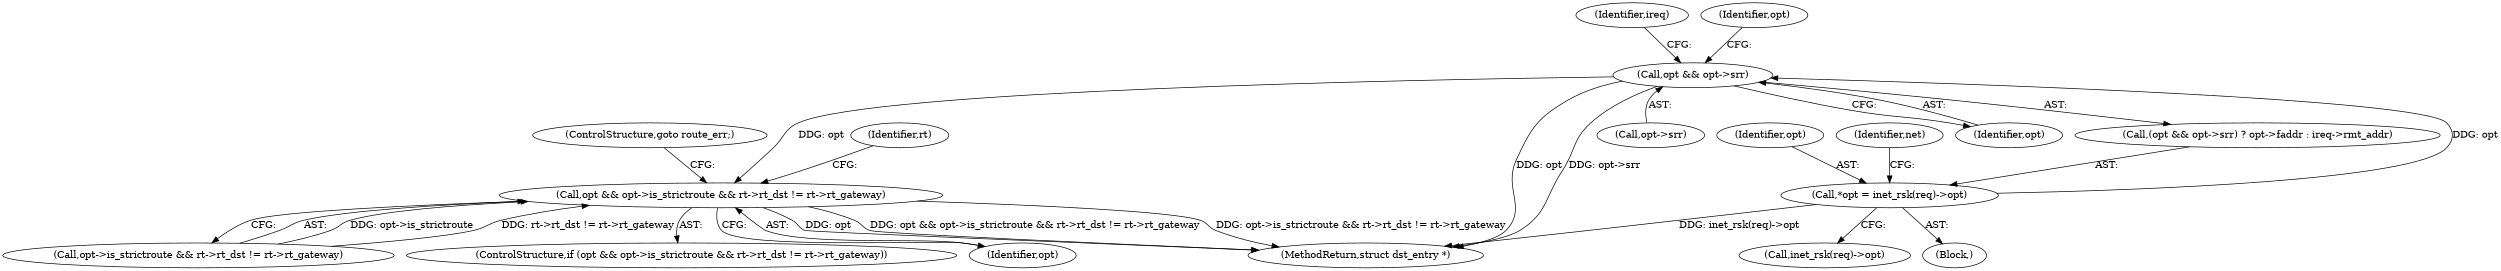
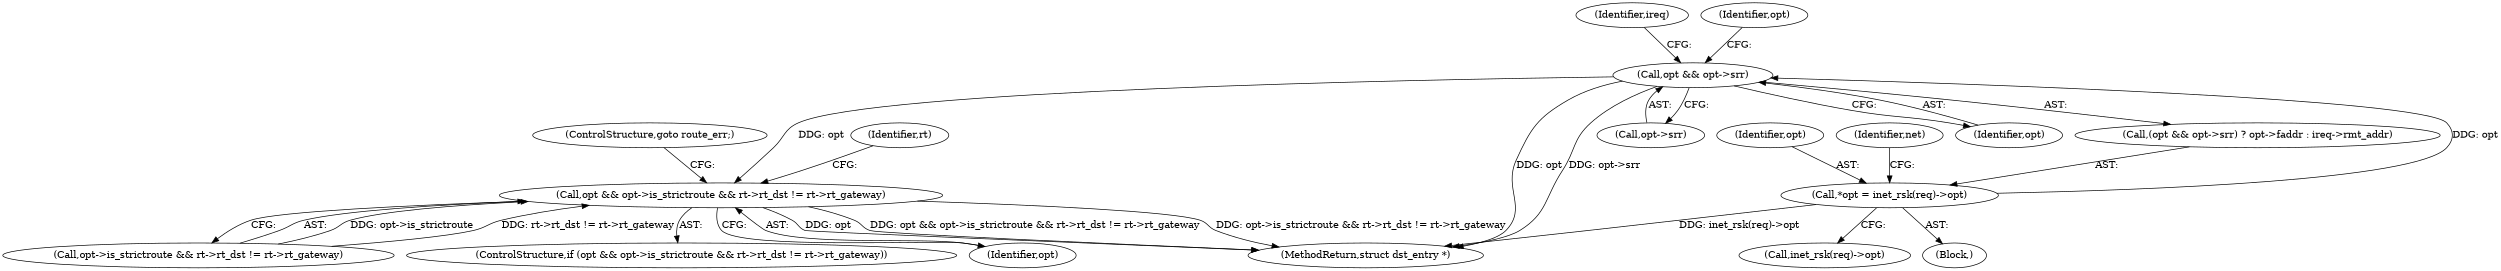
edge "(Call,opt && opt->srr)" -> "(Call,opt->srr)": added, label "CFG:"
